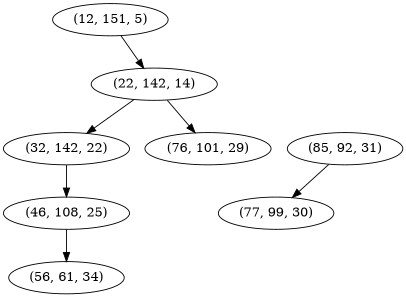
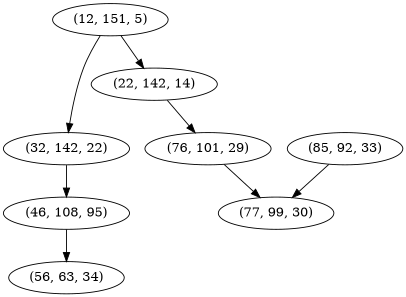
edge "(22, 142, 14)" -> "(32, 142, 22)": now "(12, 151, 5)" -> "(32, 142, 22)"
node "(85, 92, 31)": label "(85, 92, 31)" -> "(85, 92, 33)"
edge "(76, 101, 29)" -> "(77, 99, 30)": added
node "(46, 108, 25)": label "(46, 108, 25)" -> "(46, 108, 95)"
node "(56, 61, 34)": label "(56, 61, 34)" -> "(56, 63, 34)"
